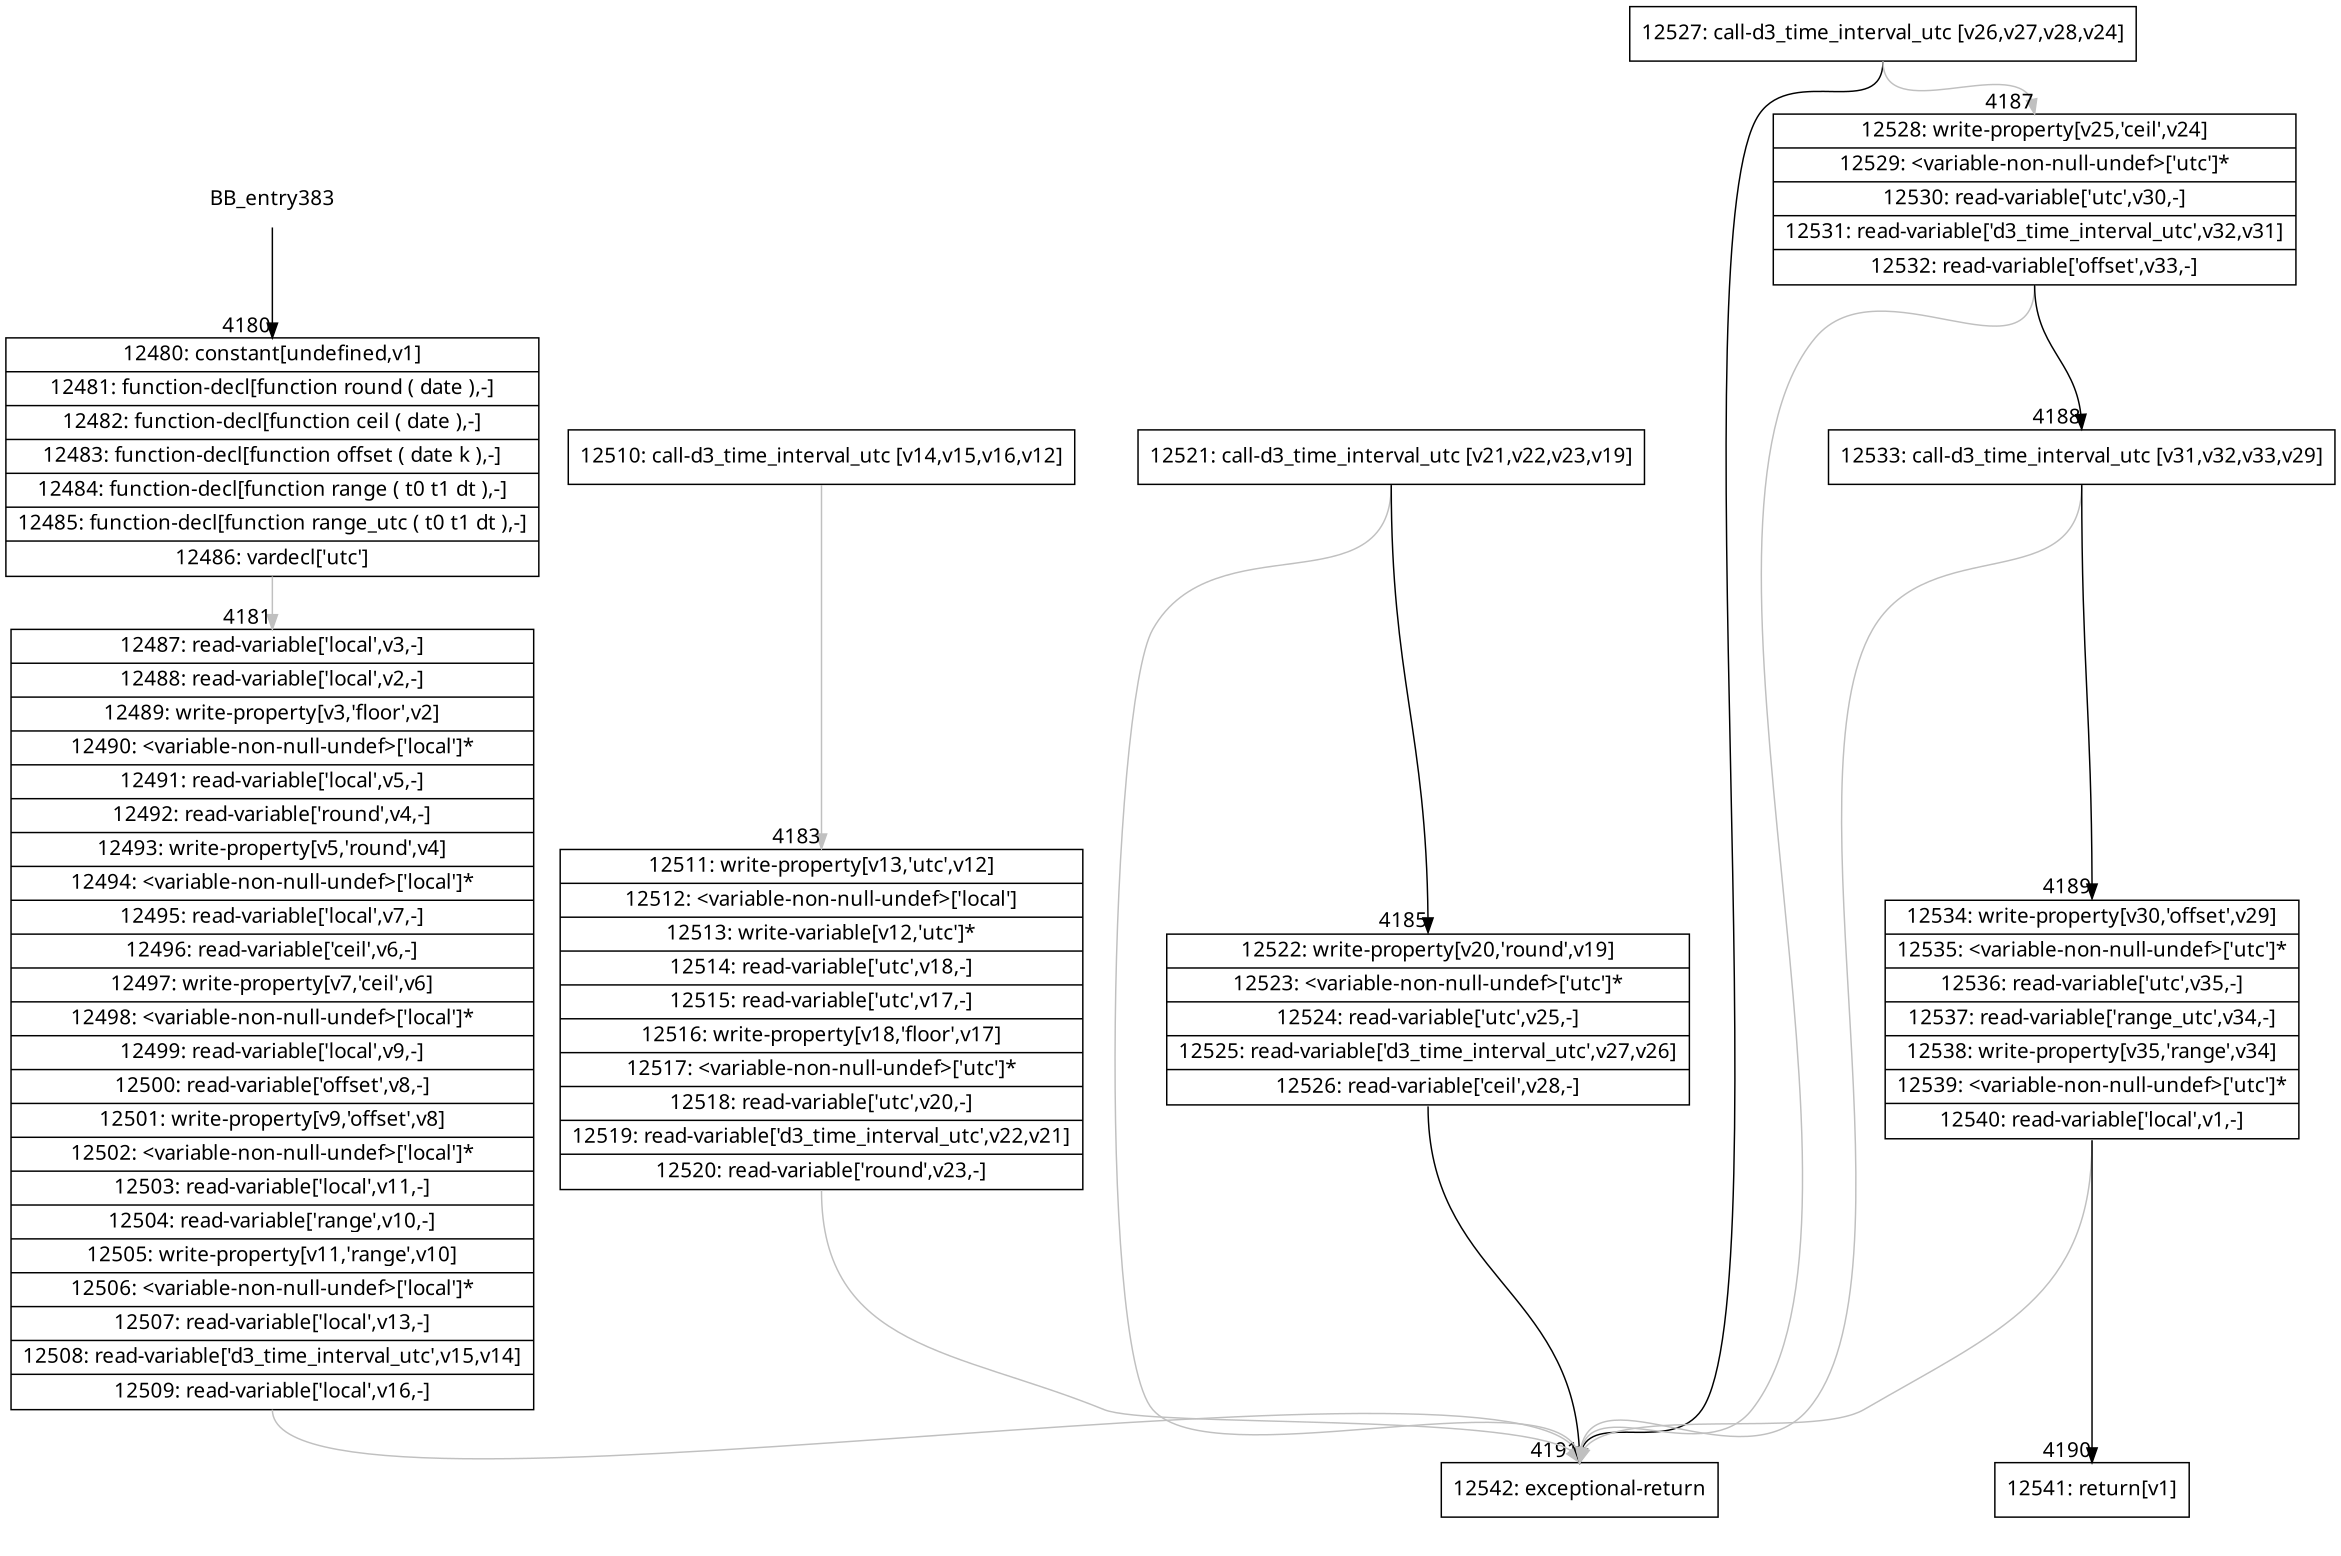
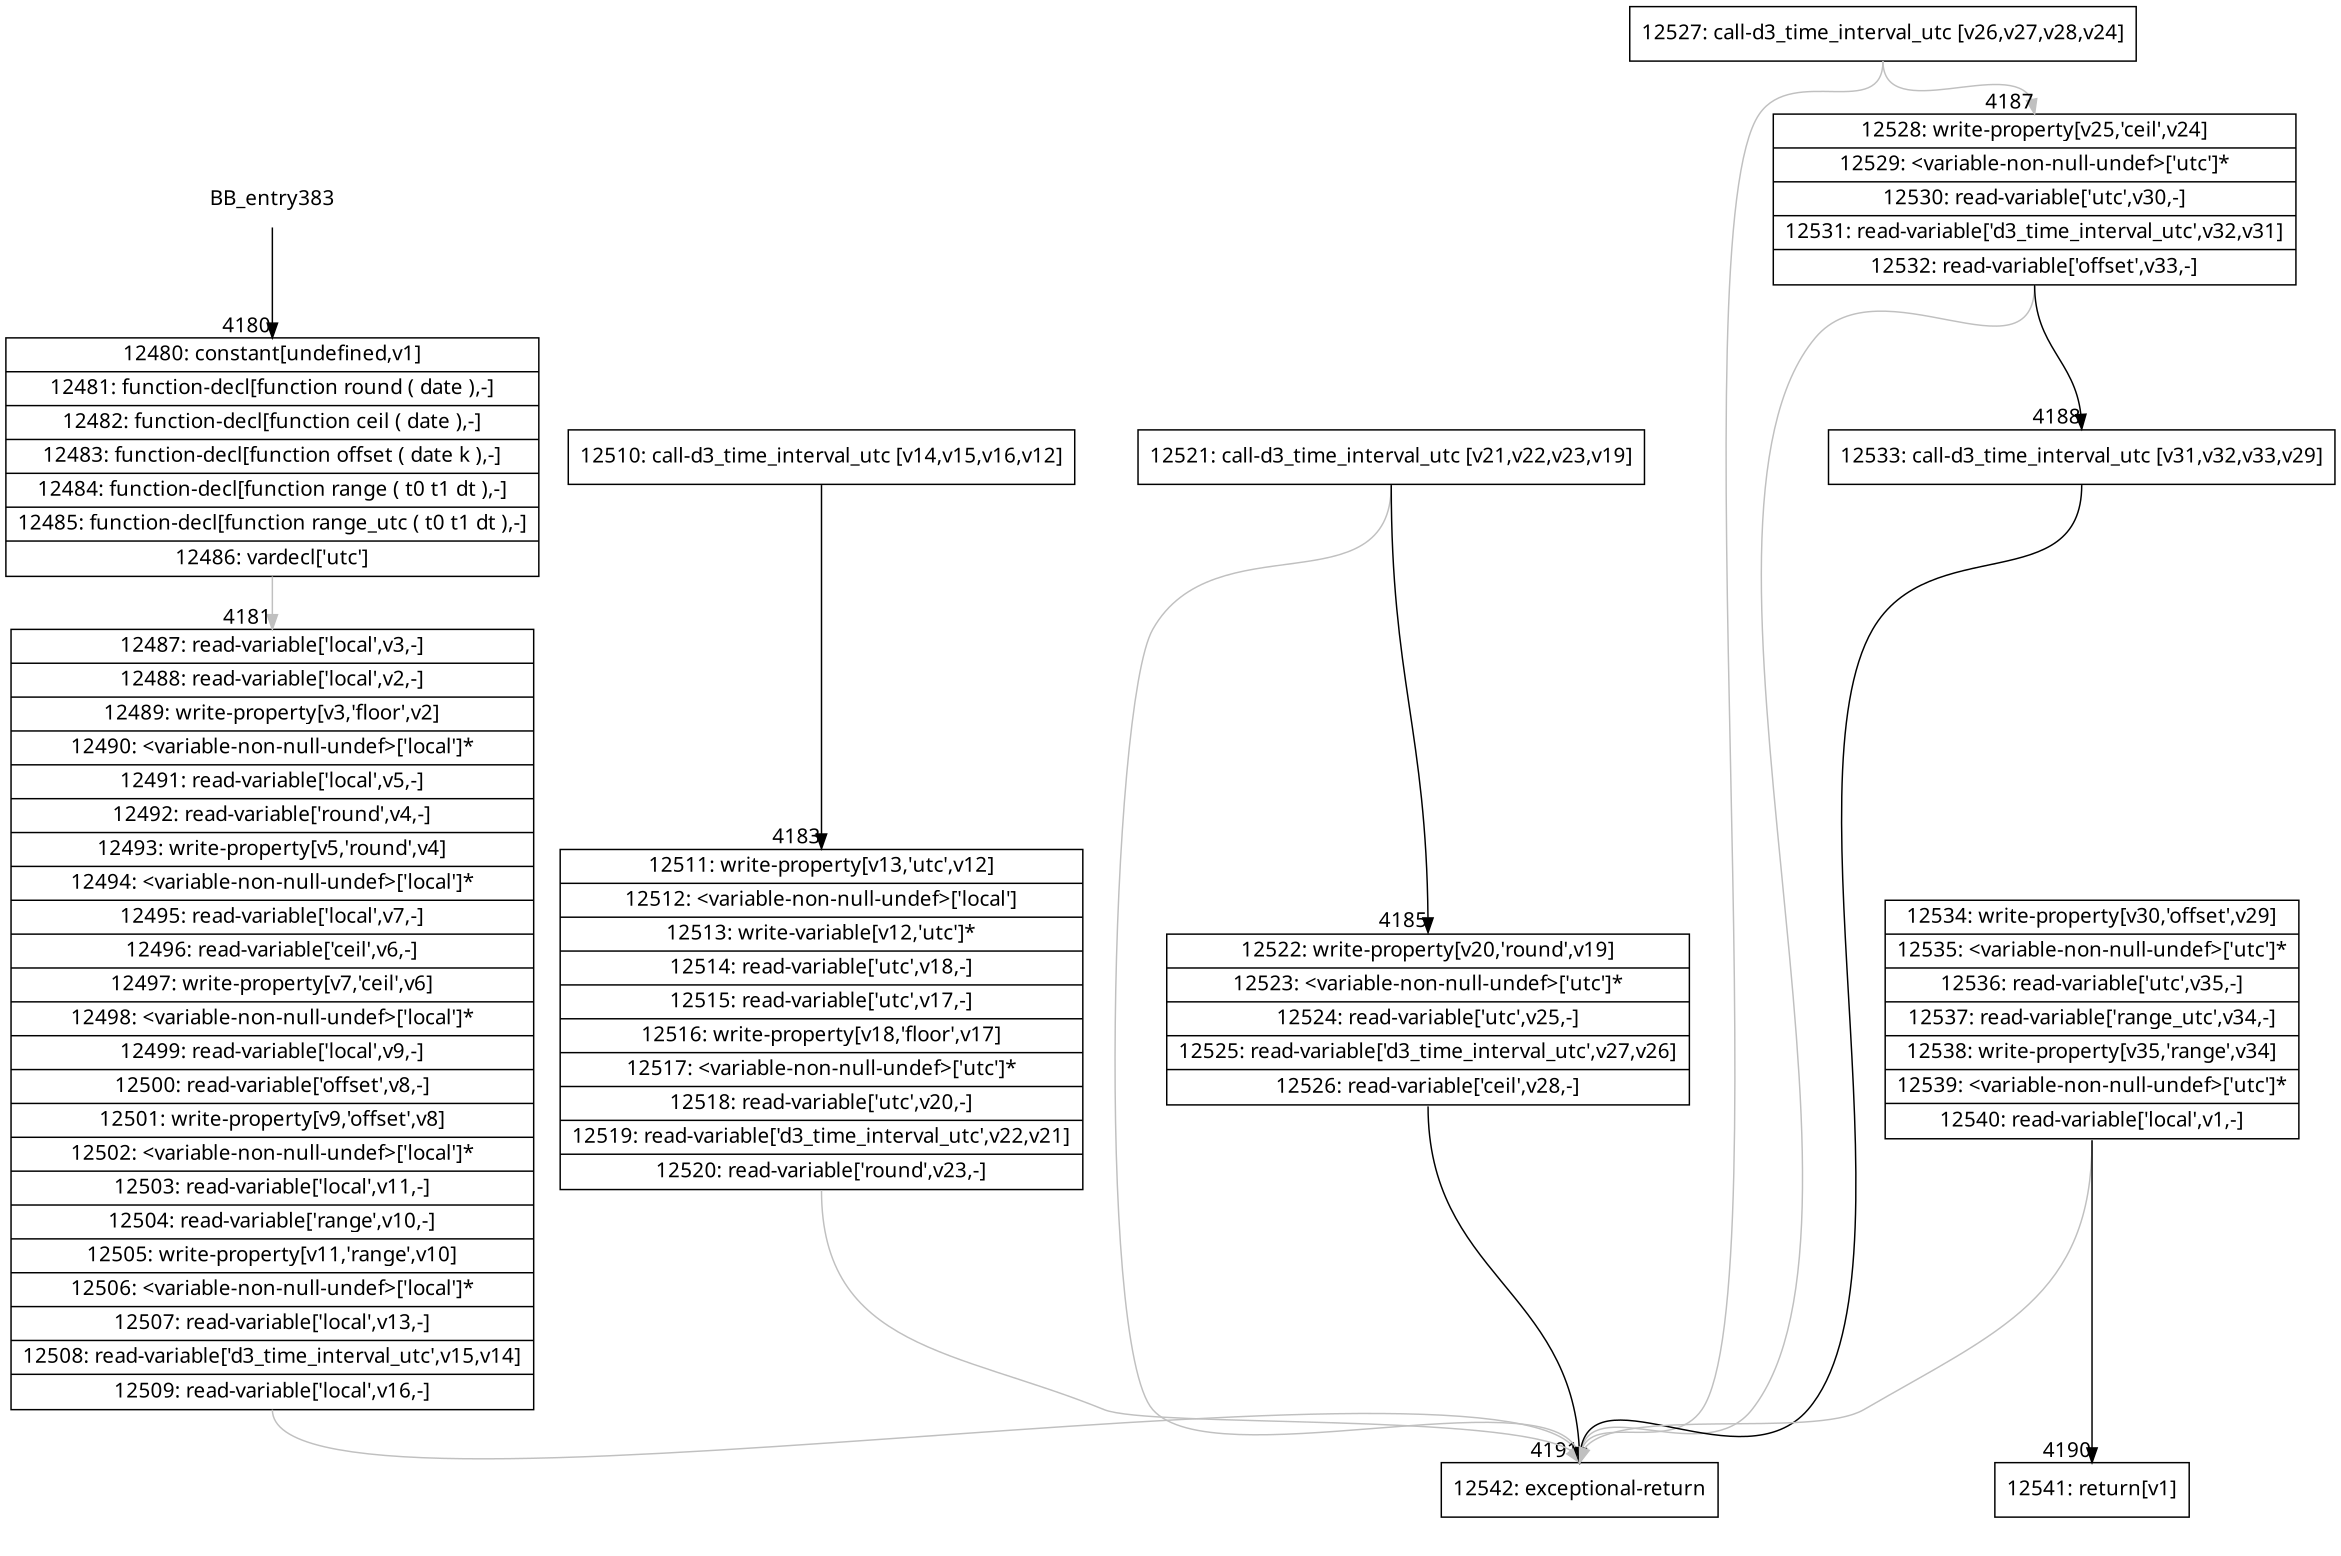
edge "12510: call-d3_time_interval_utc [v14,v15,v16,v12]" -> "12511: write-property[v13,'utc',v12]": color gray -> black
edge "12533: call-d3_time_interval_utc [v31,v32,v33,v29]" -> "12534: write-property[v30,'offset',v29]": removed
edge "12527: call-d3_time_interval_utc [v26,v27,v28,v24]" -> "12542: exceptional-return": color black -> gray
edge "12533: call-d3_time_interval_utc [v31,v32,v33,v29]" -> "12542: exceptional-return": color gray -> black
